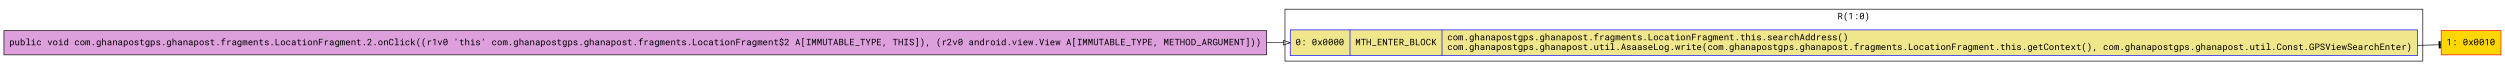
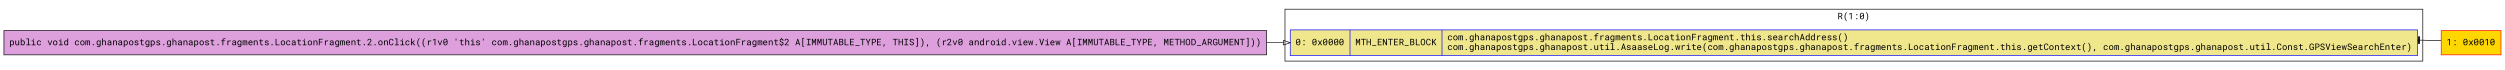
edge "0: 0x0000" -> "1: 0x0010": reversed
